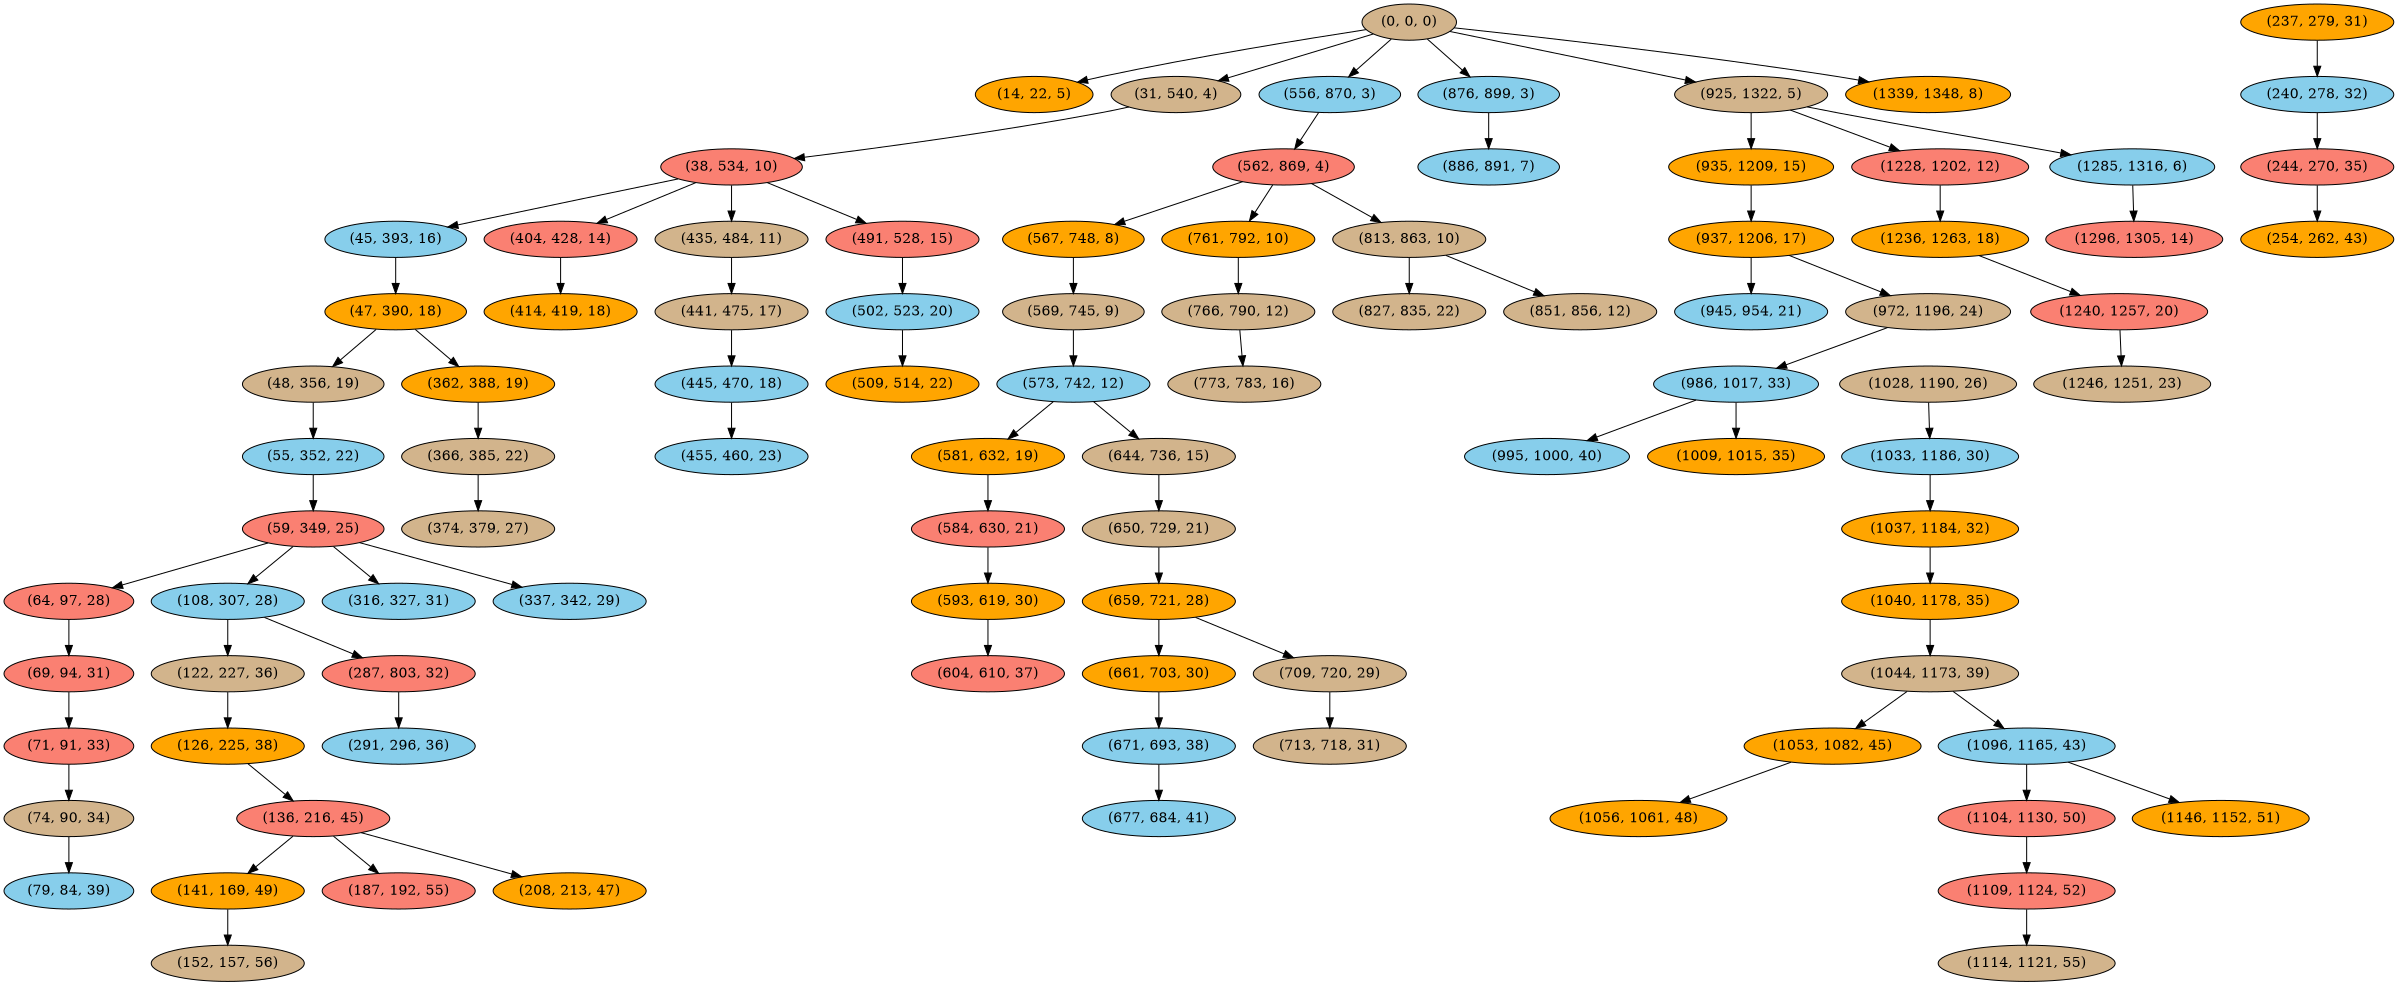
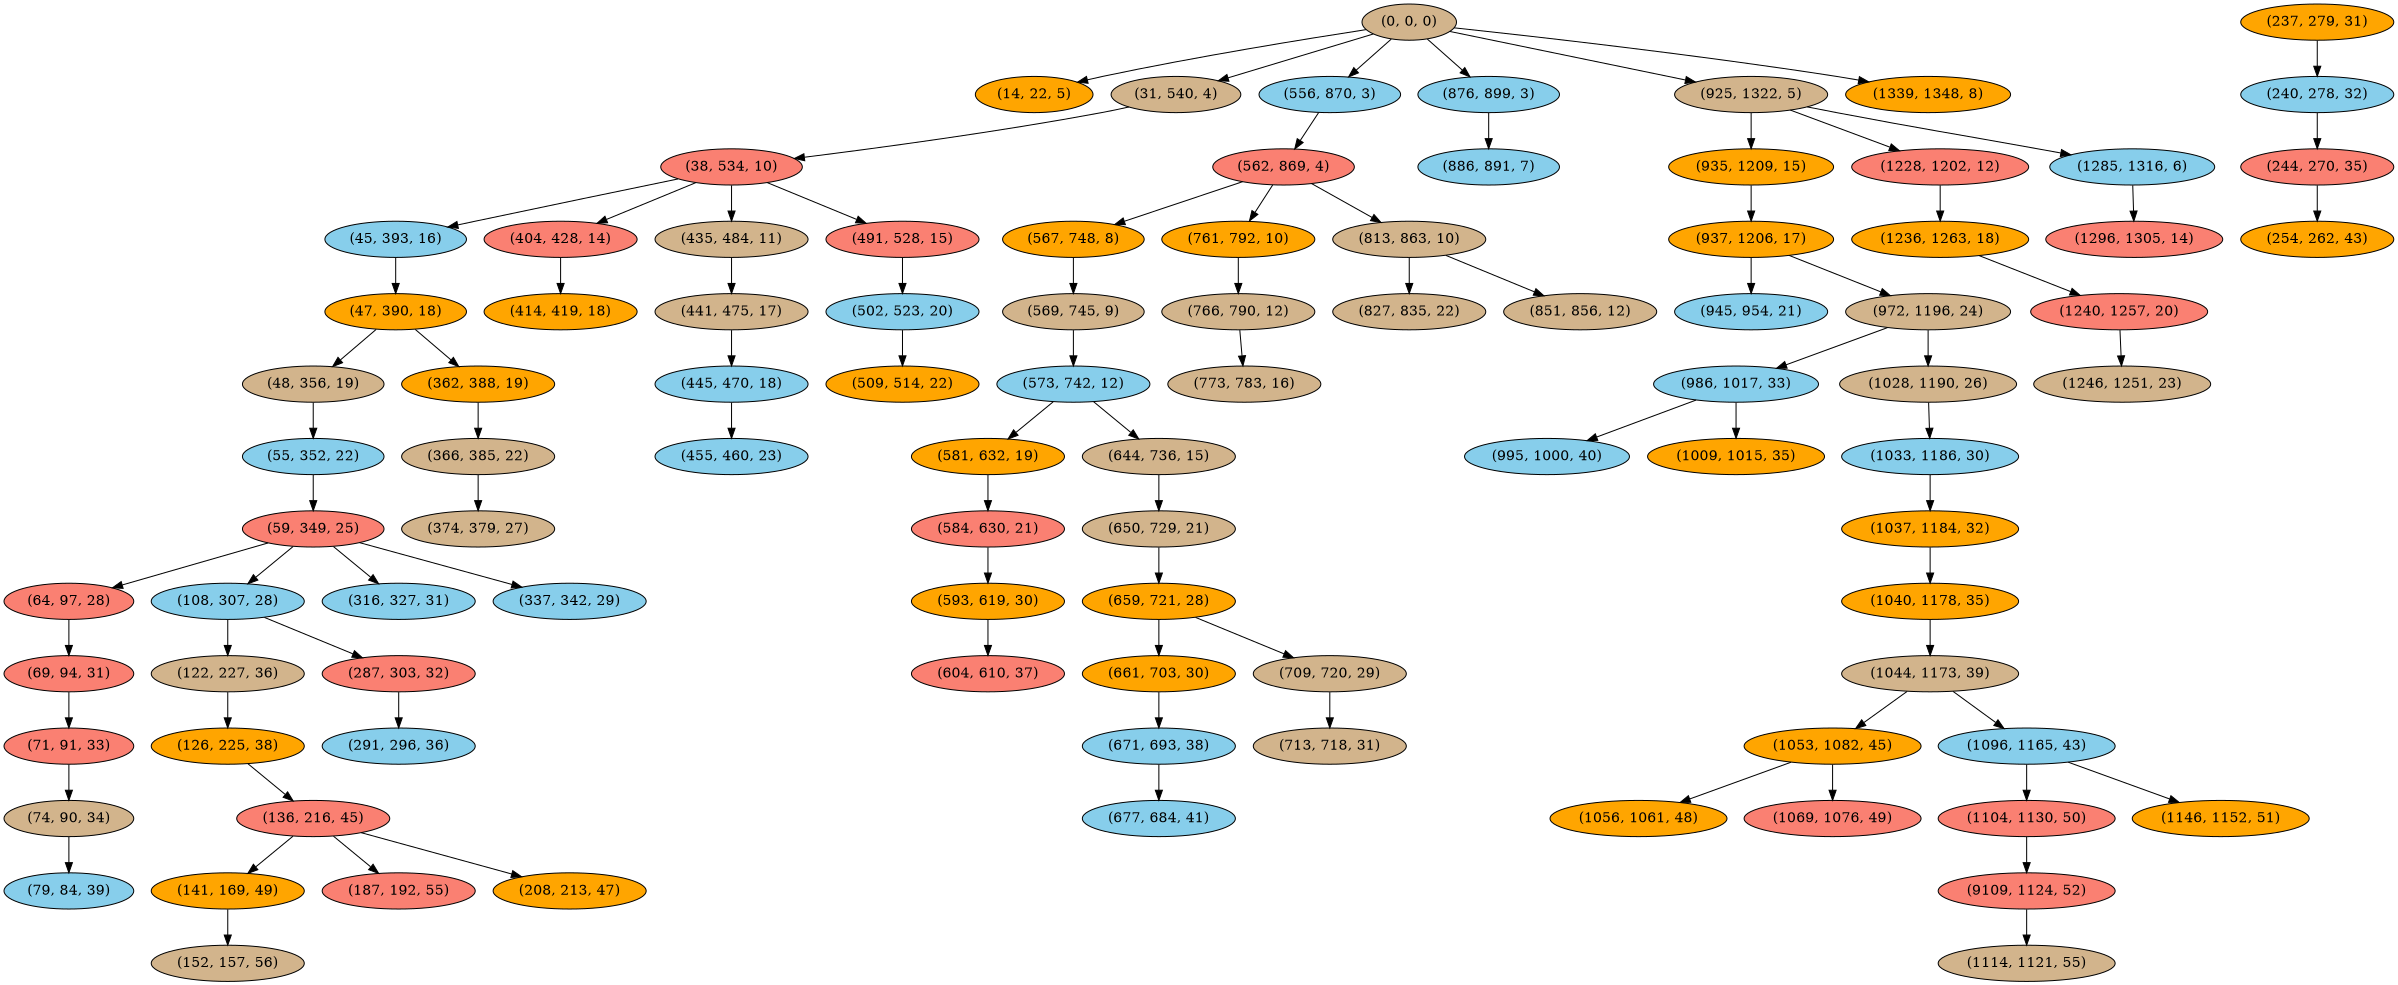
edge "(972, 1196, 24)" -> "(1028, 1190, 26)": added
node "(287, 803, 32)": label "(287, 803, 32)" -> "(287, 303, 32)"
node "(1069, 1076, 49)": added
node "(1109, 1124, 52)": label "(1109, 1124, 52)" -> "(9109, 1124, 52)"
